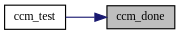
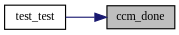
node "ccm_test": label "ccm_test" -> "test_test"
